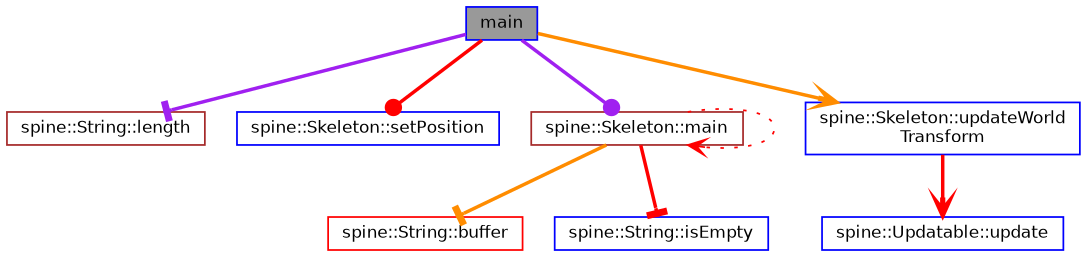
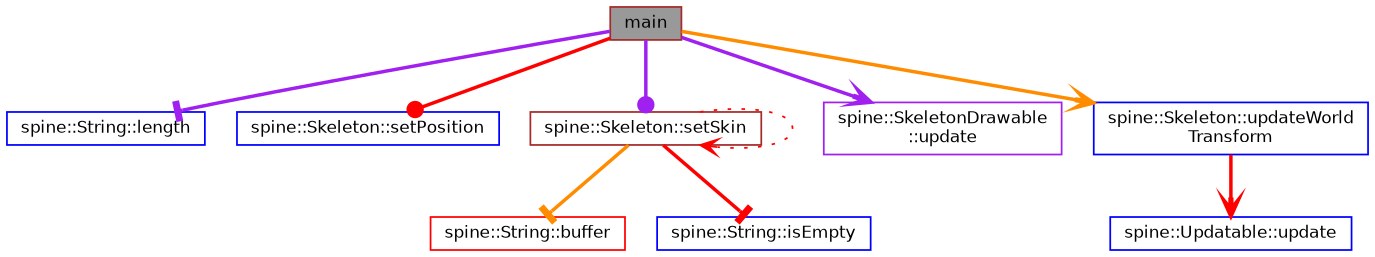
node "main": color blue -> brown
node "spine::String::length": color brown -> blue
node "spine::Skeleton::main": label "spine::Skeleton::main" -> "spine::Skeleton::setSkin"
node "spine::SkeletonDrawable ::update": added
